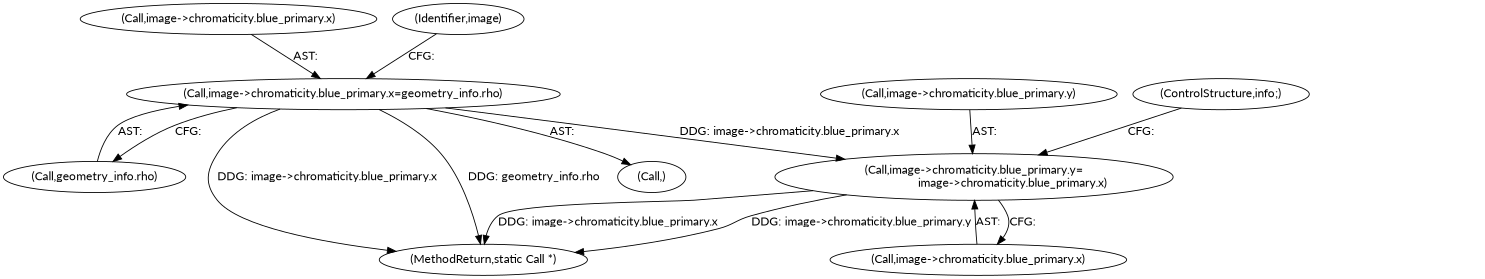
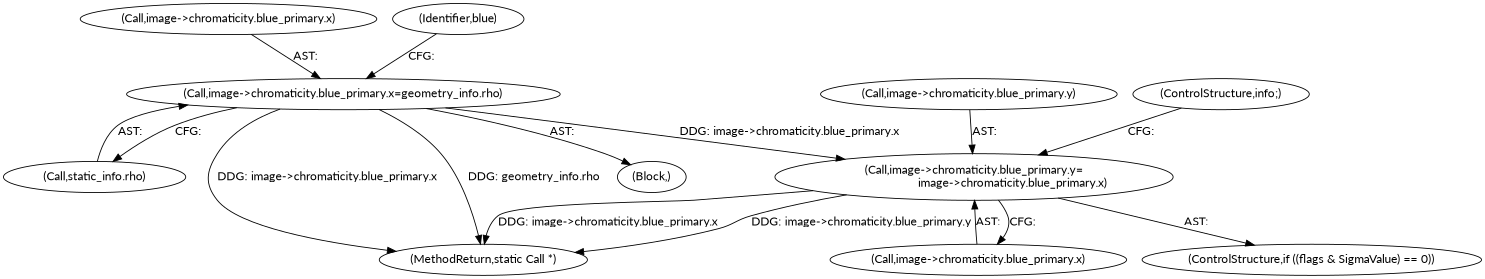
node "(Identifier,image)": label "(Identifier,image)" -> "(Identifier,blue)"
node "(Call,geometry_info.rho)": label "(Call,geometry_info.rho)" -> "(Call,static_info.rho)"
node "(Call,)": label "(Call,)" -> "(Block,)"
node "(ControlStructure,if ((flags & SigmaValue) == 0))": added
